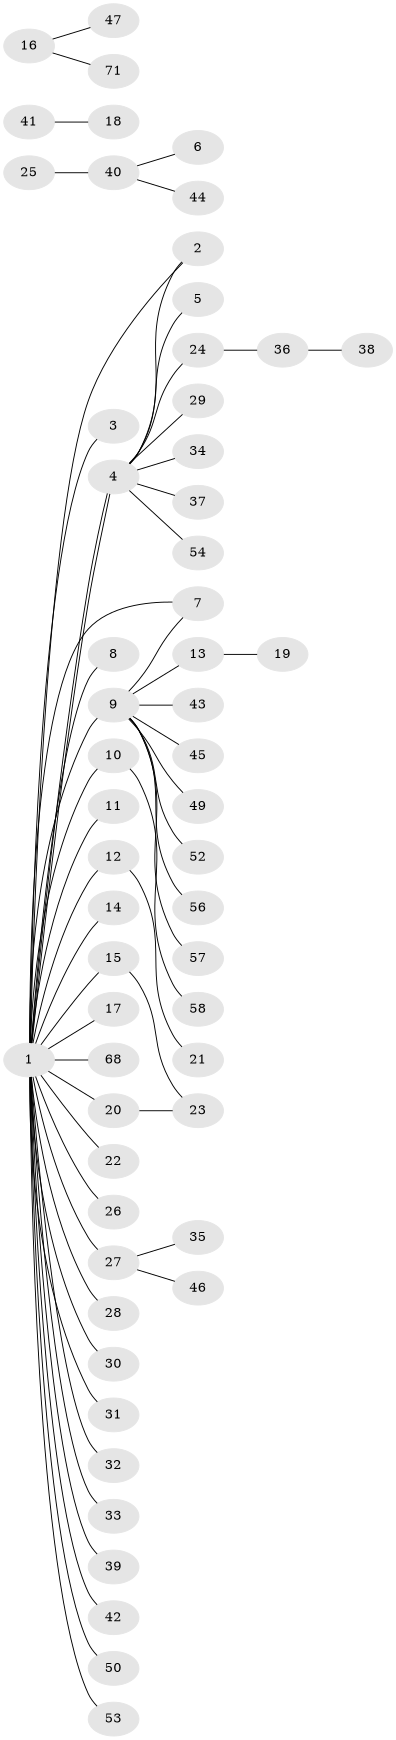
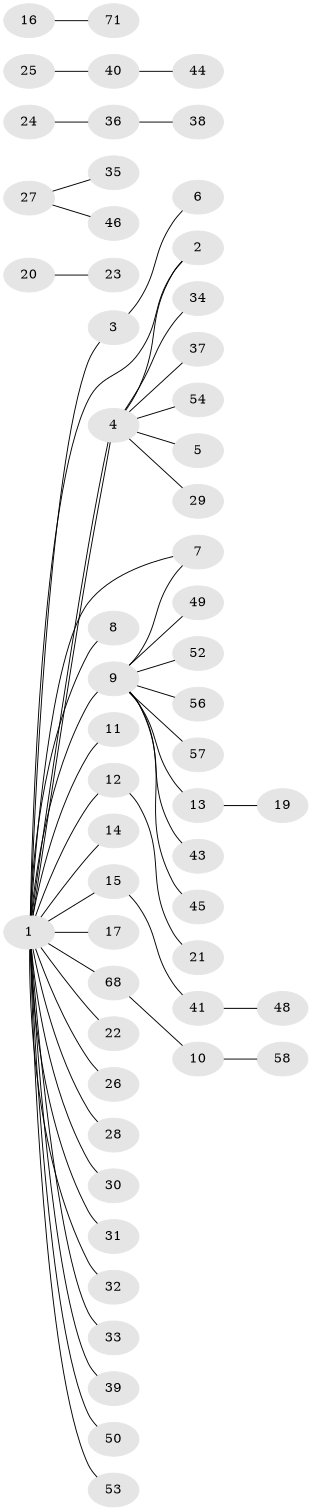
node "47": removed
node "18": label "18" -> "48"
edge "6" -- "40": now "6" -- "3"
edge "24" -- "4": removed
edge "10" -- "1": now "10" -- "68"
edge "15" -- "23": now "15" -- "41"
edge "1" -- "20": removed
edge "1" -- "27": removed
node "42": removed
